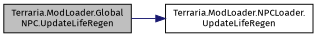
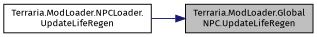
edge "Terraria.ModLoader.Global NPC.UpdateLifeRegen" -> "Terraria.ModLoader.NPCLoader. UpdateLifeRegen": reversed
